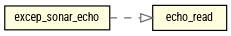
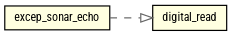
node "echo_read": label "echo_read" -> "digital_read"
